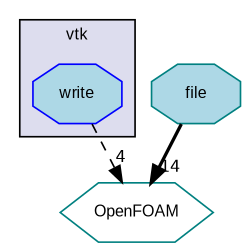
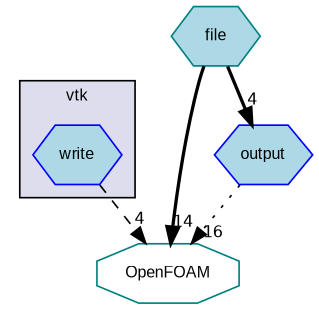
node "write": shape octagon -> hexagon
node "file": shape octagon -> hexagon
node "output": added
node "OpenFOAM": shape hexagon -> octagon
